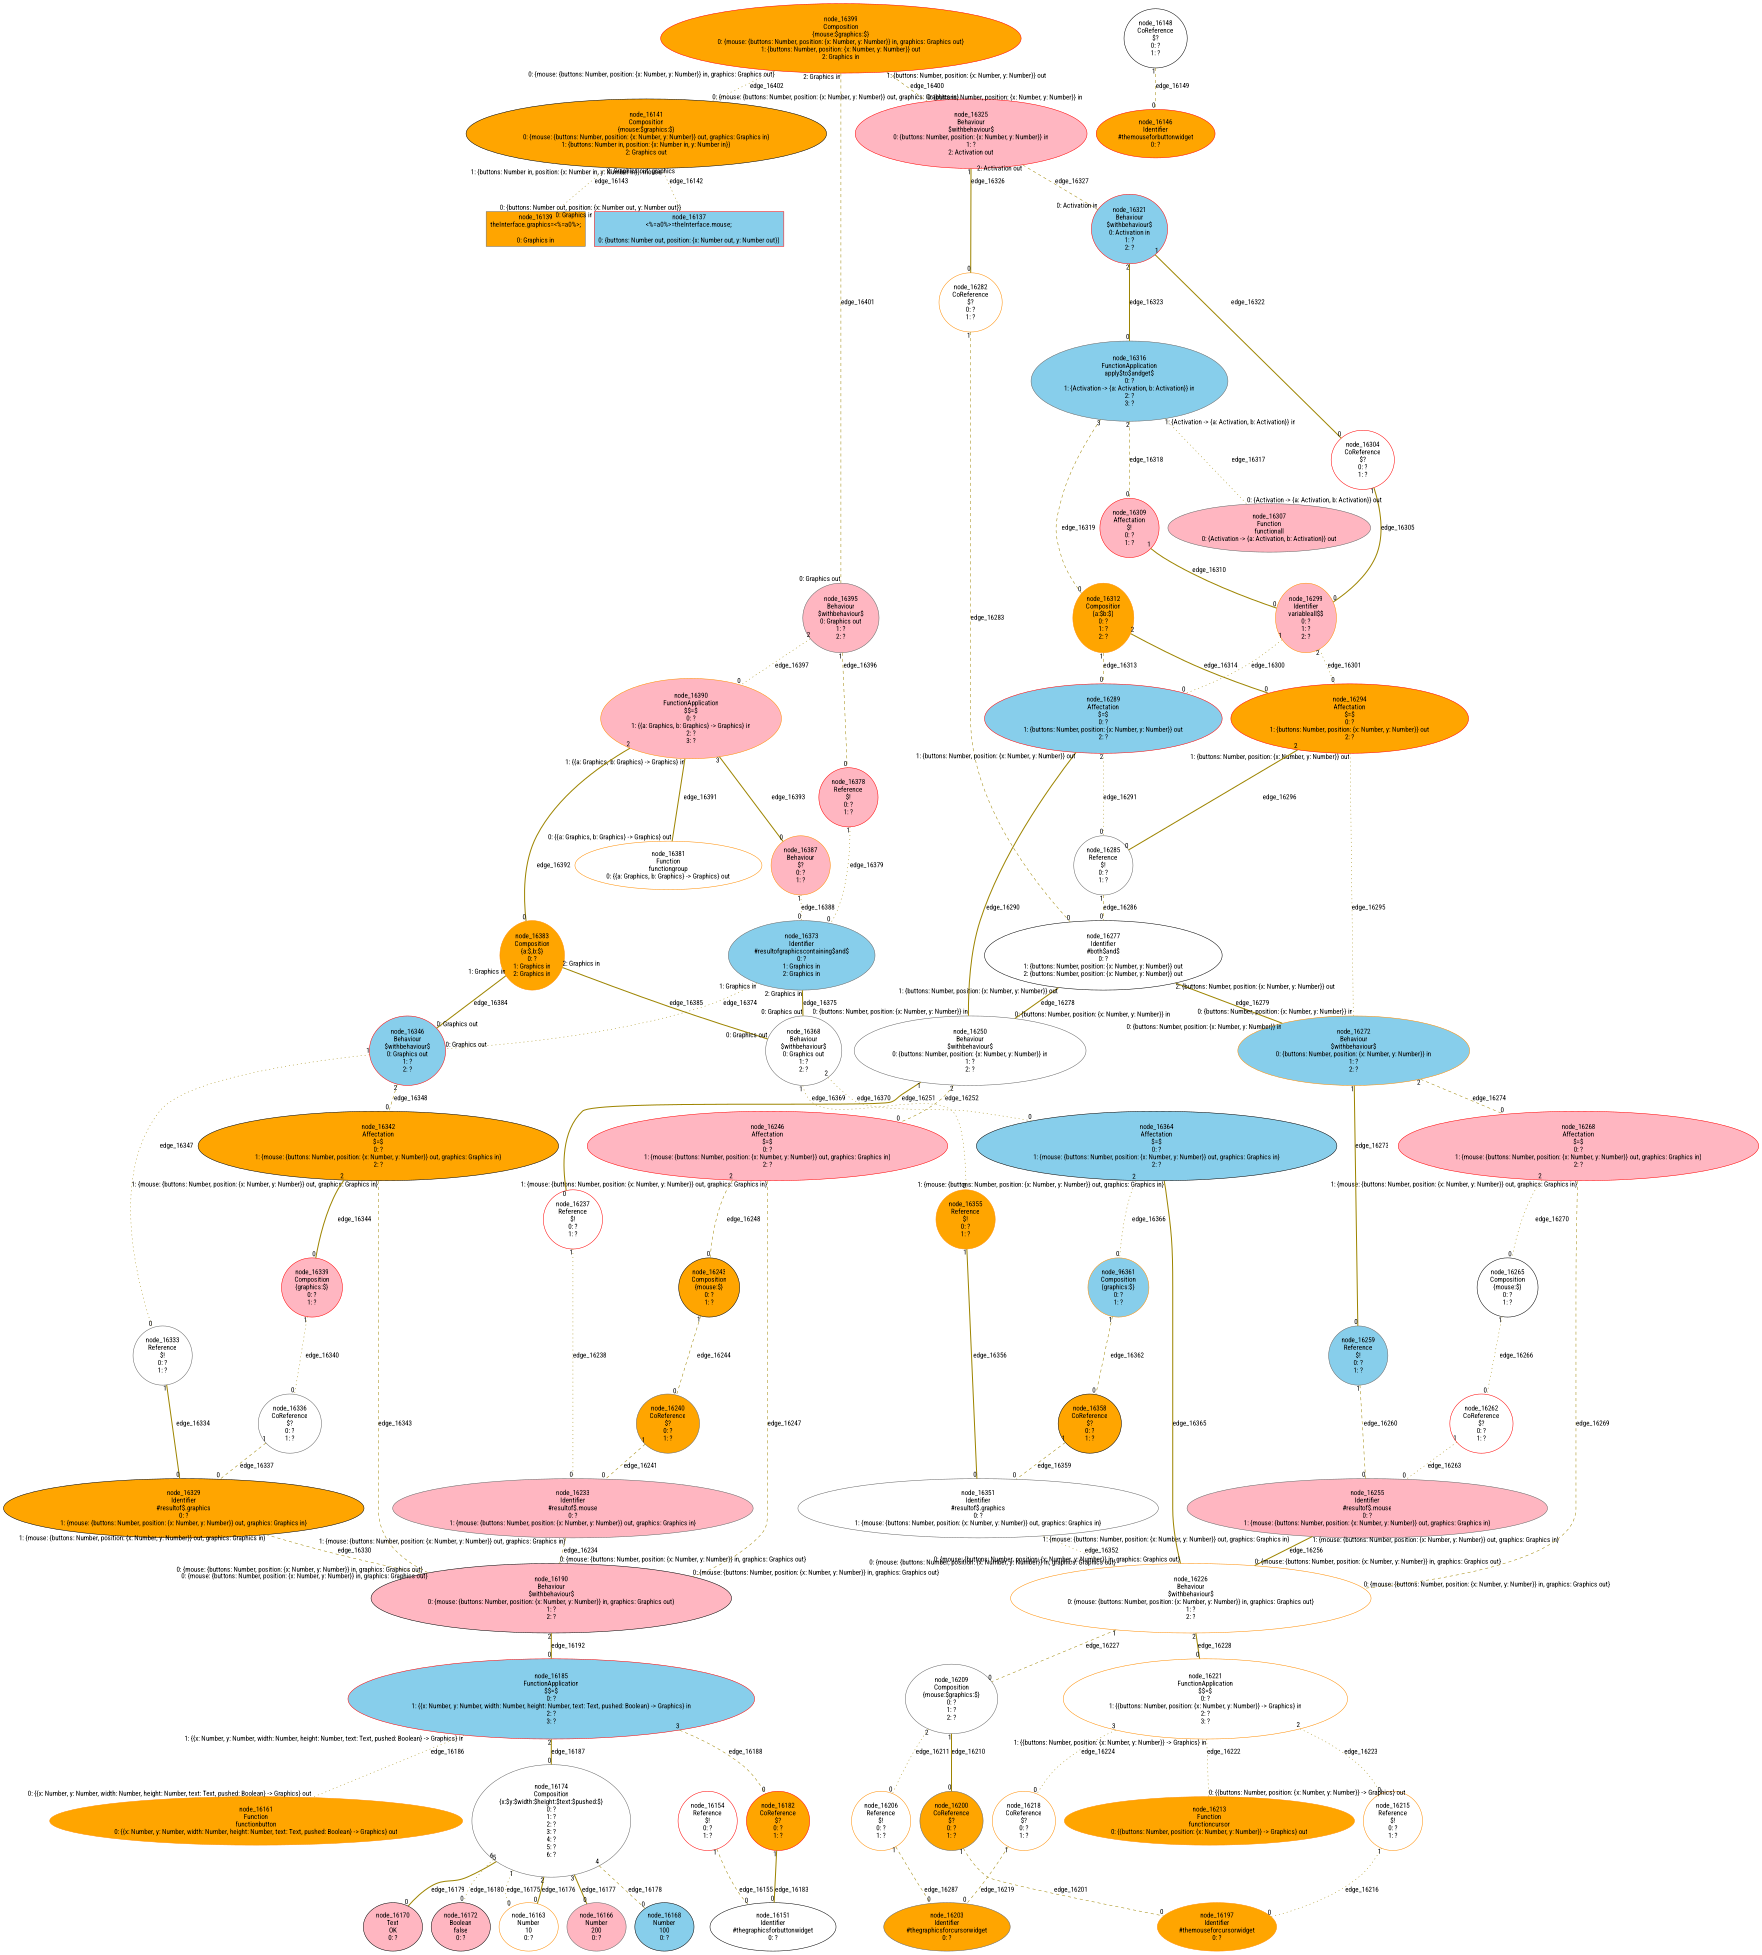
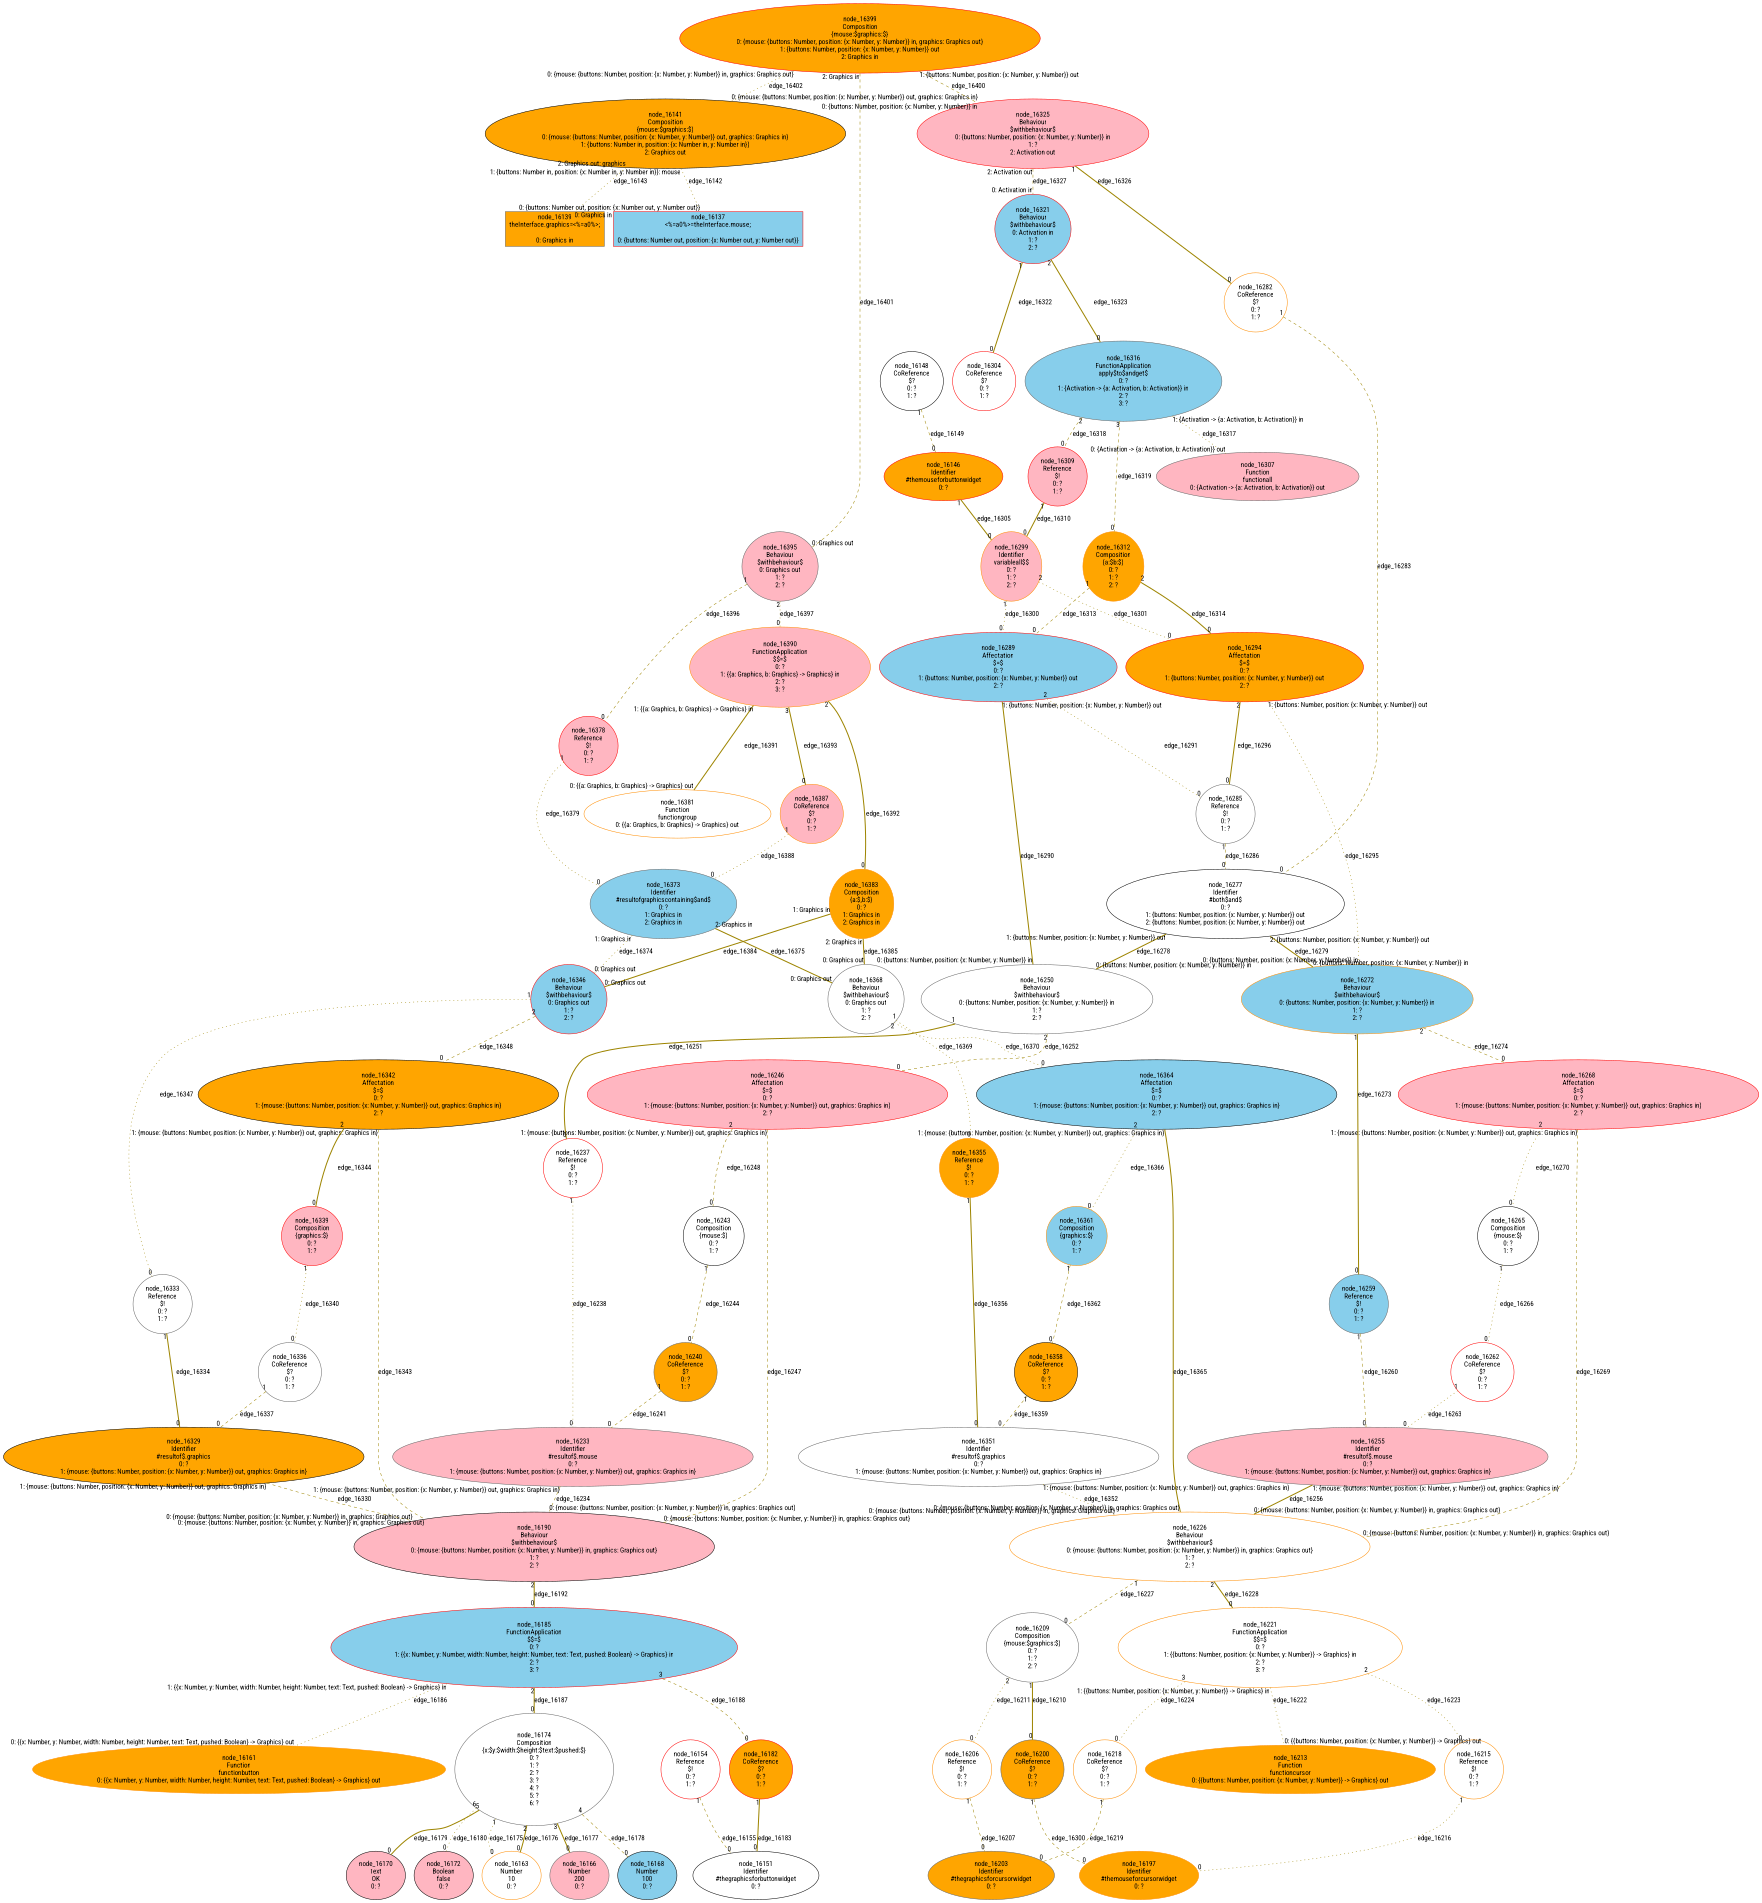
node "node_16309 Affectation $! 0: ? 1: ?": label "node_16309 Affectation $! 0: ? 1: ?" -> "node_16309 Reference $! 0: ? 1: ?"
edge "node_16304 CoReference $? 0: ? 1: ?" -- "node_16299 Identifier variableall$$ 0: ? 1: ? 2: ?": now "node_16146 Identifier #themouseforbuttonwidget 0: ?" -- "node_16299 Identifier variableall$$ 0: ? 1: ? 2: ?"
node "node_16387 Behaviour $? 0: ? 1: ?": label "node_16387 Behaviour $? 0: ? 1: ?" -> "node_16387 CoReference $? 0: ? 1: ?"
node "node_16243 Composition {mouse:$} 0: ? 1: ?": fillcolor orange -> white
node "node_96361 Composition {graphics:$} 0: ? 1: ?": label "node_96361 Composition {graphics:$} 0: ? 1: ?" -> "node_16361 Composition {graphics:$} 0: ? 1: ?"
edge "node_16206 Reference $! 0: ? 1: ?" -- "node_16203 Identifier #thegraphicsforcursorwidget 0: ?": label "edge_16287" -> "edge_16207"
edge "node_16200 CoReference $? 0: ? 1: ?" -- "node_16197 Identifier #themouseforcursorwidget 0: ?": label "edge_16201" -> "edge_16300"
